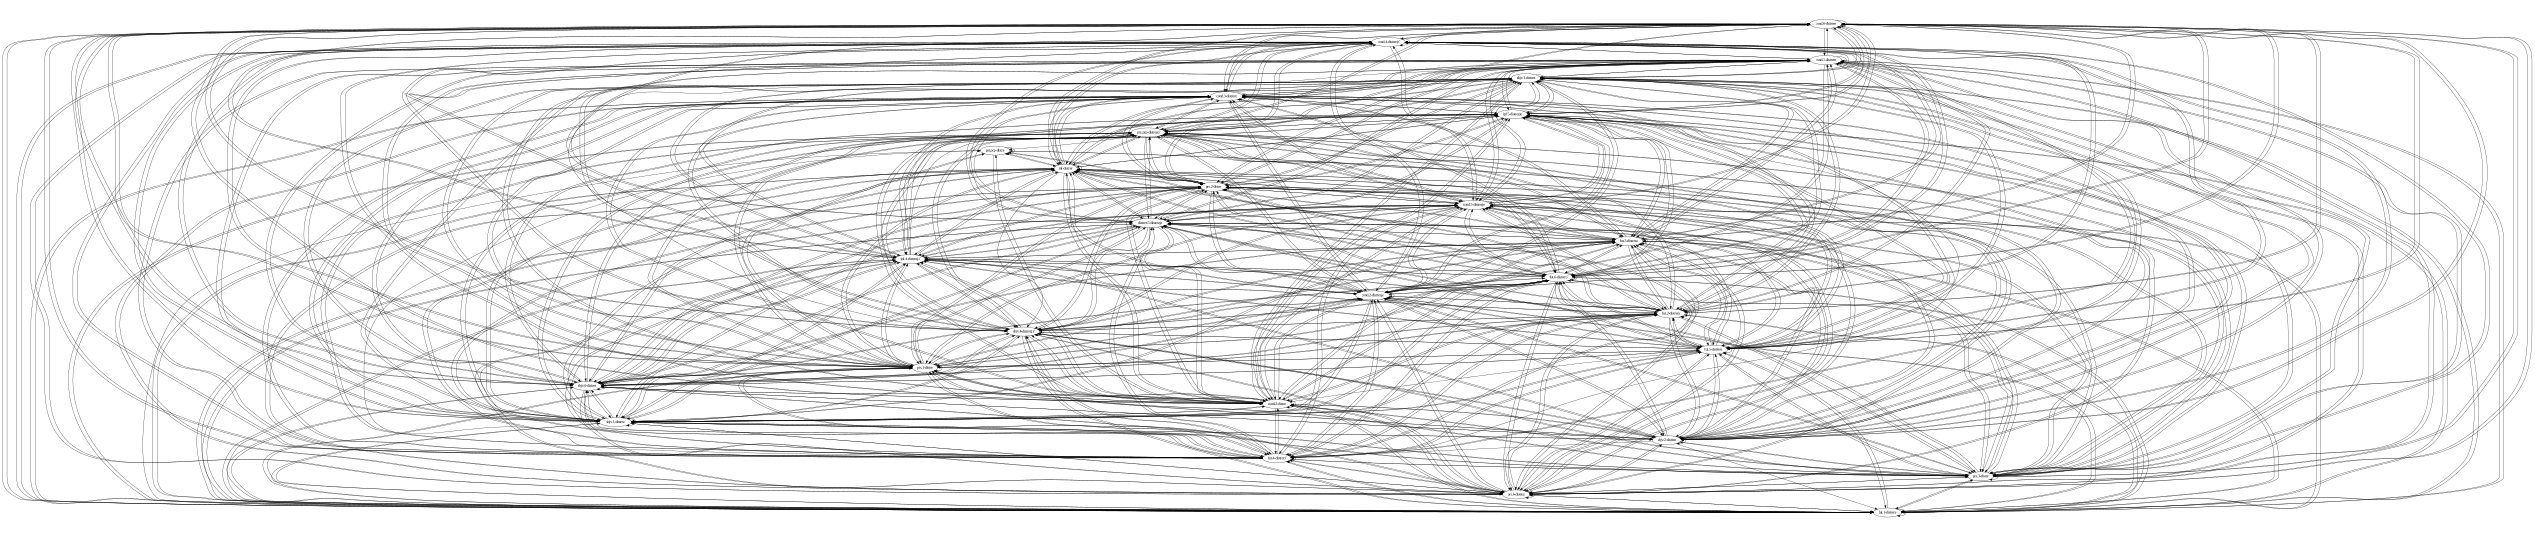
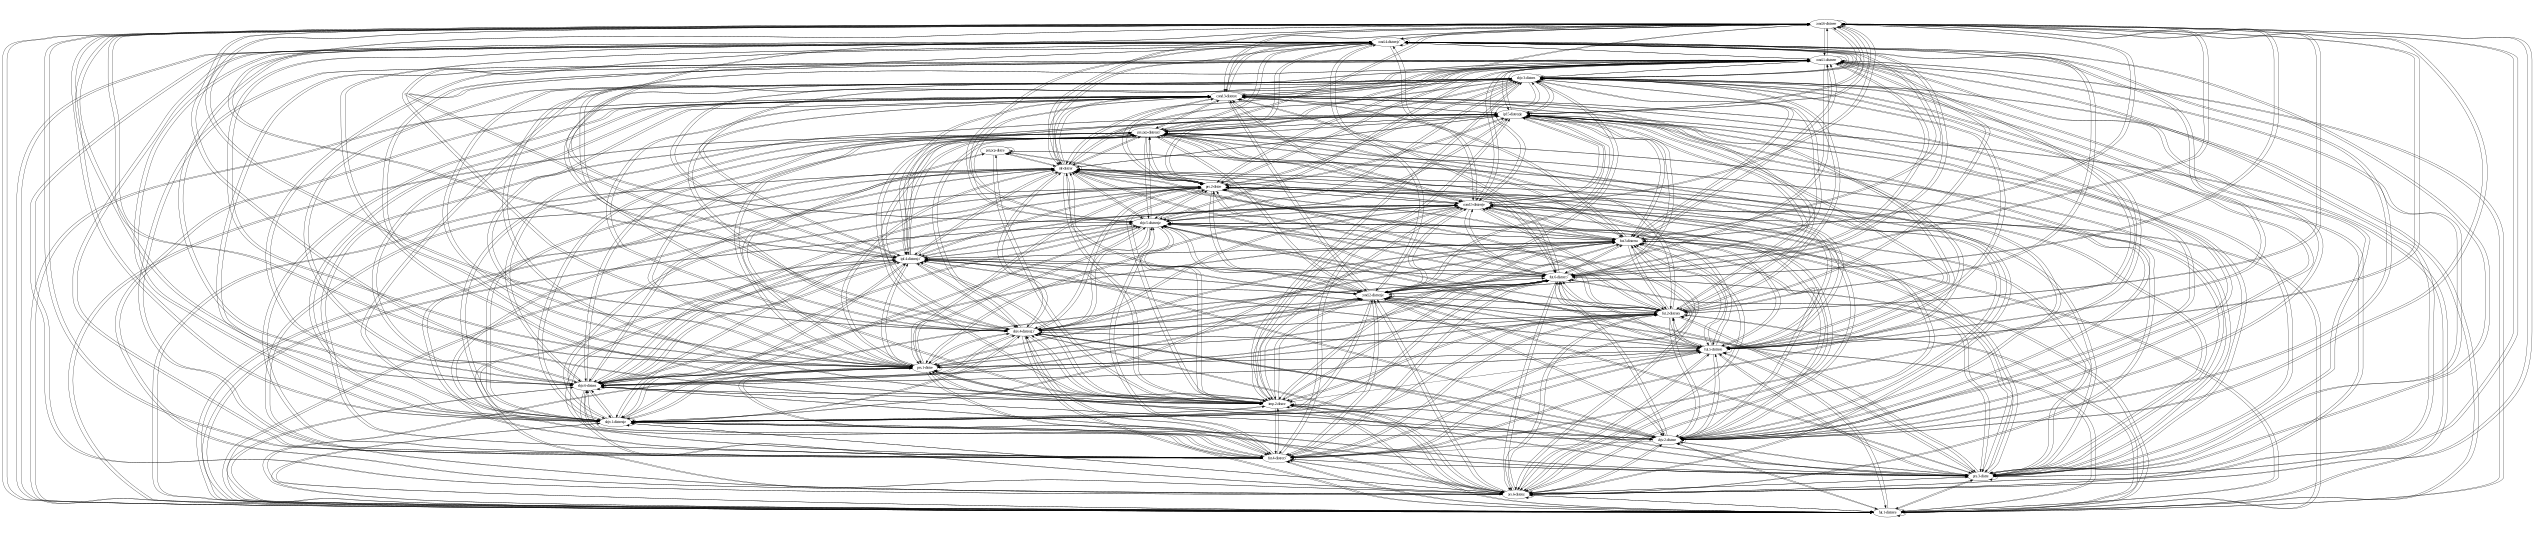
edge "sbjv.3-distrez" -> "cond.4-distrerjɔ̃": added
edge "prs.pcp-distrezɑ̃" -> "pst.pcp-distre": now "prs.pcp-distrezɑ̃" -> "ipf.4-distrezjɔ̃"
edge "cond.1-distrere" -> "sbjv.4-distrezjɔ̃": added
node "distrer.5-distrezje": label "distrer.5-distrezje" -> "sbjv.5-distrezje"
edge "sbjv.4-distrezjɔ̃" -> "inf-distrer": added
node "cond.2-distre": label "cond.2-distre" -> "imp.2-distre"
node "sbjv.1-distrez": label "sbjv.1-distrez" -> "sbjv.1-distrezje"
edge "fut.4-distrerɔ̃" -> "pst.pcp-distre": now "fut.4-distrerɔ̃" -> "ipf.5-distrezje"
edge "fut.1-distrere" -> "pst.pcp-distre": now "fut.1-distrere" -> "sbjv.2-distrez"
